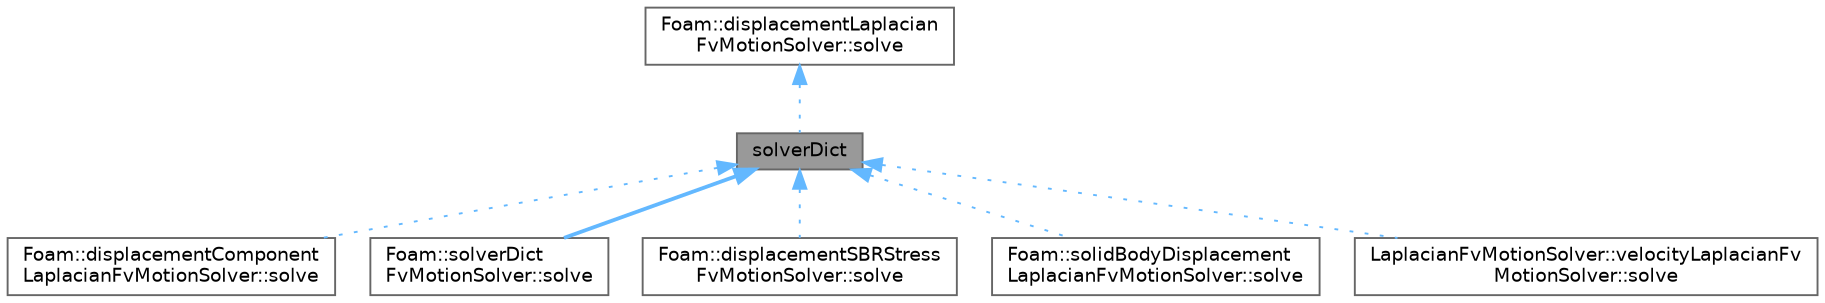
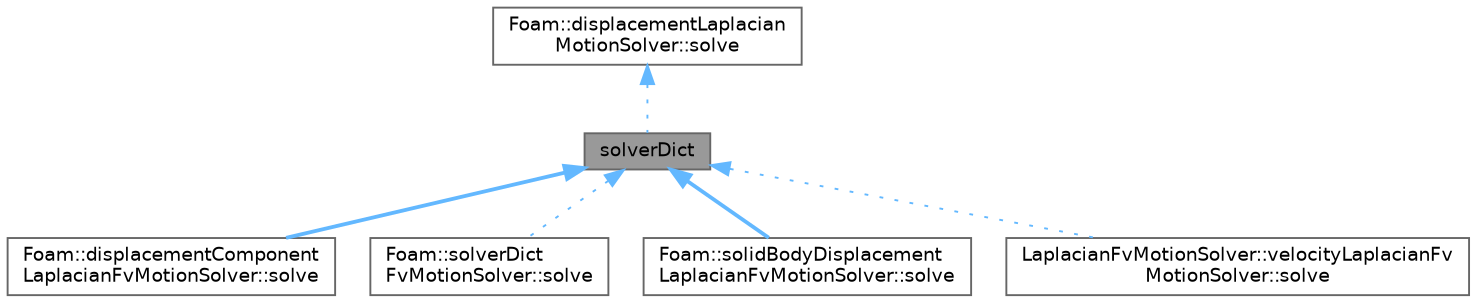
node "Foam::displacementLaplacian FvMotionSolver::solve": label "Foam::displacementLaplacian FvMotionSolver::solve" -> "Foam::displacementLaplacian MotionSolver::solve"
edge "Foam::displacementComponent LaplacianFvMotionSolver::solve" -> "solverDict": style dotted -> bold
edge "Foam::solverDict FvMotionSolver::solve" -> "solverDict": style bold -> dotted
edge "Foam::solidBodyDisplacement LaplacianFvMotionSolver::solve" -> "solverDict": style dotted -> bold
node "Foam::displacementSBRStress FvMotionSolver::solve": removed
